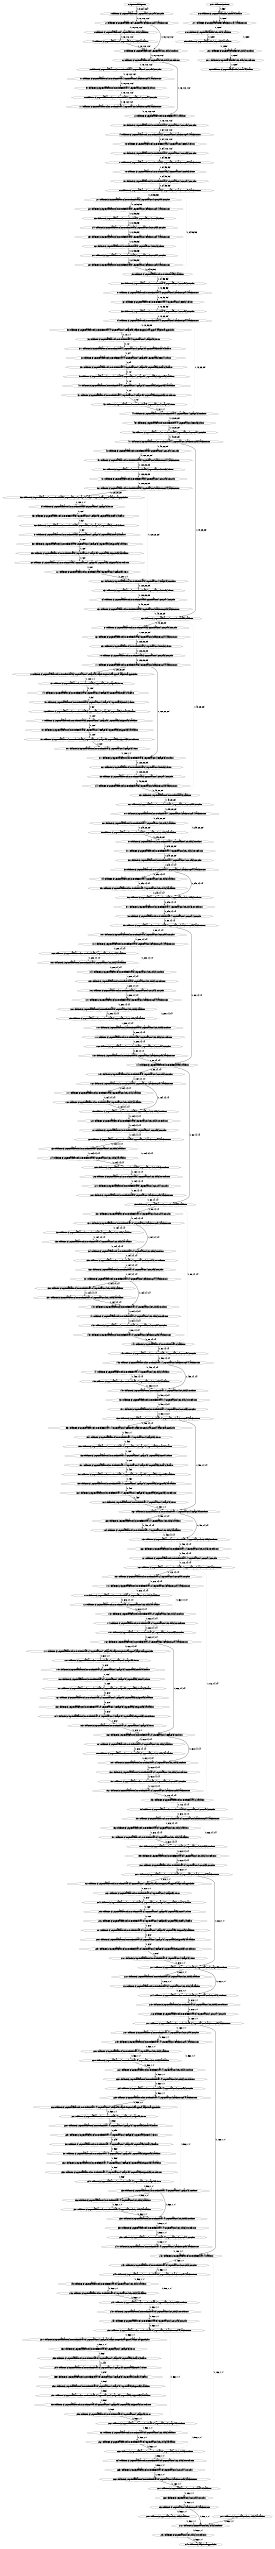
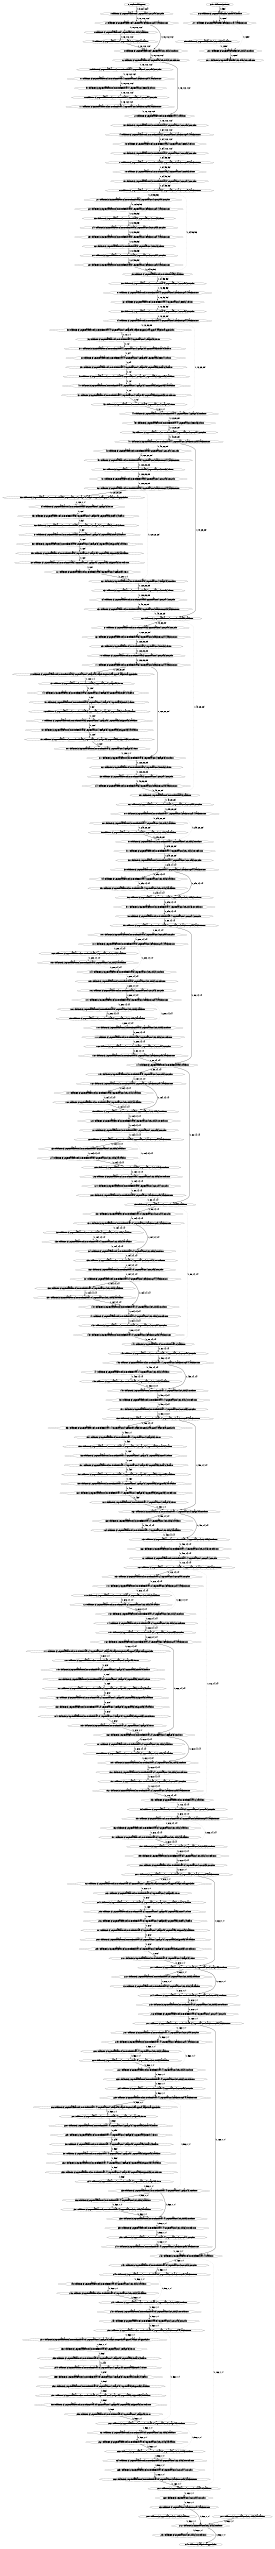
node "0 /input_model_input_0": label "0 /input_model_input_0" -> "0 /nncf_model_input_0"
node "278 MobileNetV3/Sequential[classifier]/HSwish[2]/__add___0": removed
node "282 MobileNetV3/Sequential[classifier]/Linear[4]/linear_0": removed
edge "269 MobileNetV3/Sequential[conv]/BatchNorm2d[1]/batch_norm_0" -> "270 MobileNetV3/Sequential[conv]/HSwish[2]/__add___0": removed, label "(1, 960, 7, 7)"
edge "273 MobileNetV3/Sequential[conv]/HSwish[2]/__truediv___0" -> "274 MobileNetV3/adaptive_avg_pool2d_0": now "272 MobileNetV3/Sequential[conv]/HSwish[2]/__mul___0" -> "274 MobileNetV3/adaptive_avg_pool2d_0"
